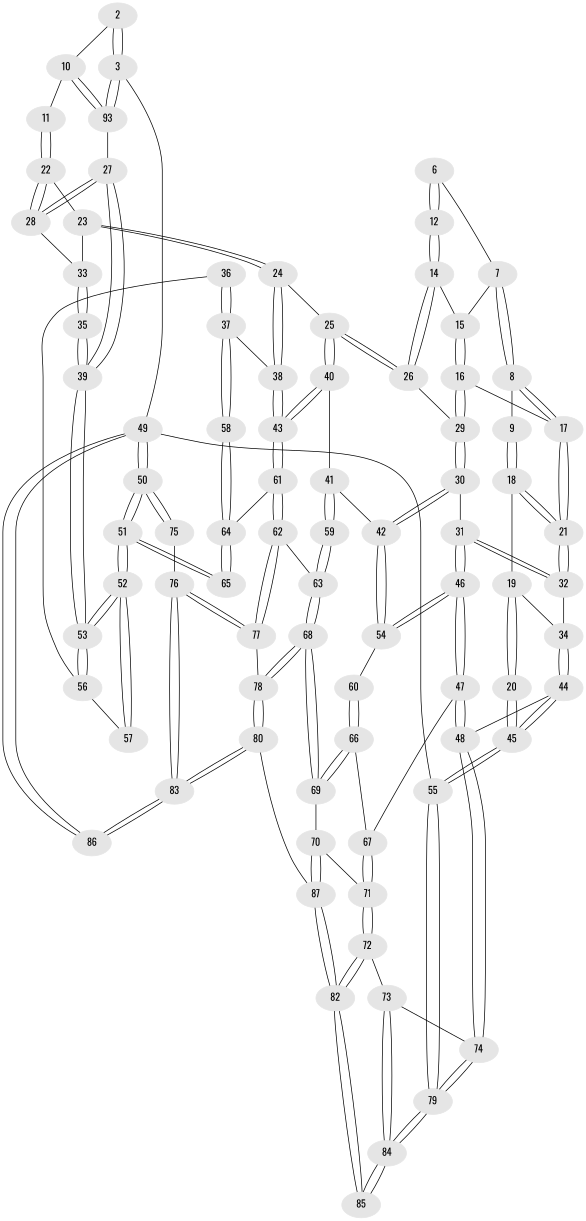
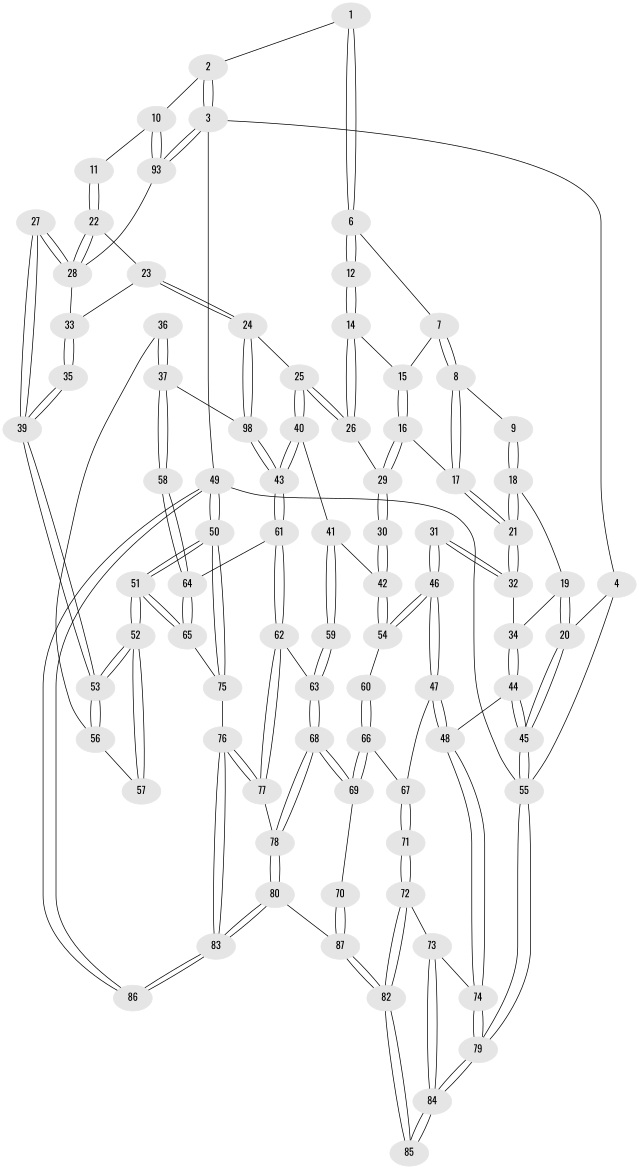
node "1": added
edge "93" -- "27": now "93" -- "28"
node "38": label "38" -> "98"
edge "30" -- "31": removed
node "4": added
edge "65" -- "75": added
edge "70" -- "71": removed
